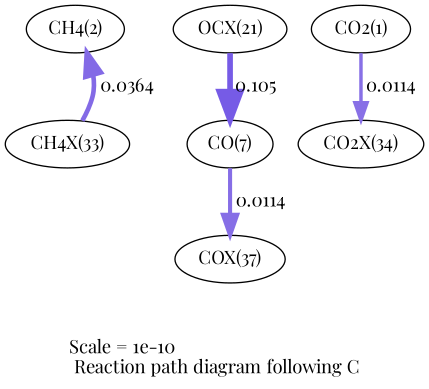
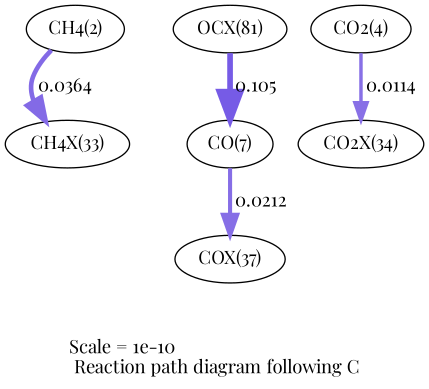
node "OCX(21)": label "OCX(21)" -> "OCX(81)"
node "CO2(1)": label "CO2(1)" -> "CO2(4)"
edge "CH4X(33)" -> "CH4(2)": reversed
edge "CO(7)" -> "COX(37)": label " 0.0114" -> " 0.0212"
